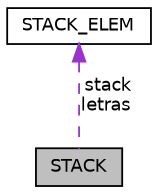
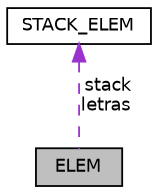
node "STACK": label "STACK" -> "ELEM"
